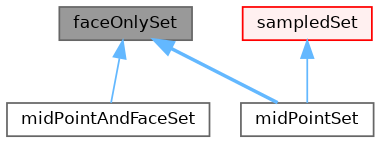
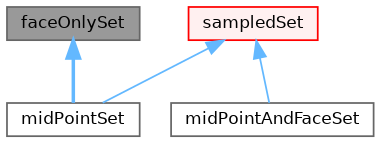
edge "midPointAndFaceSet" -> "faceOnlySet": now "midPointAndFaceSet" -> "sampledSet"
